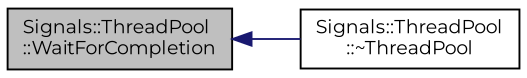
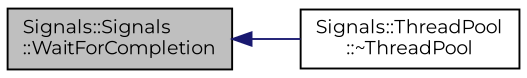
node "Signals::ThreadPool ::WaitForCompletion": label "Signals::ThreadPool ::WaitForCompletion" -> "Signals::Signals ::WaitForCompletion"
